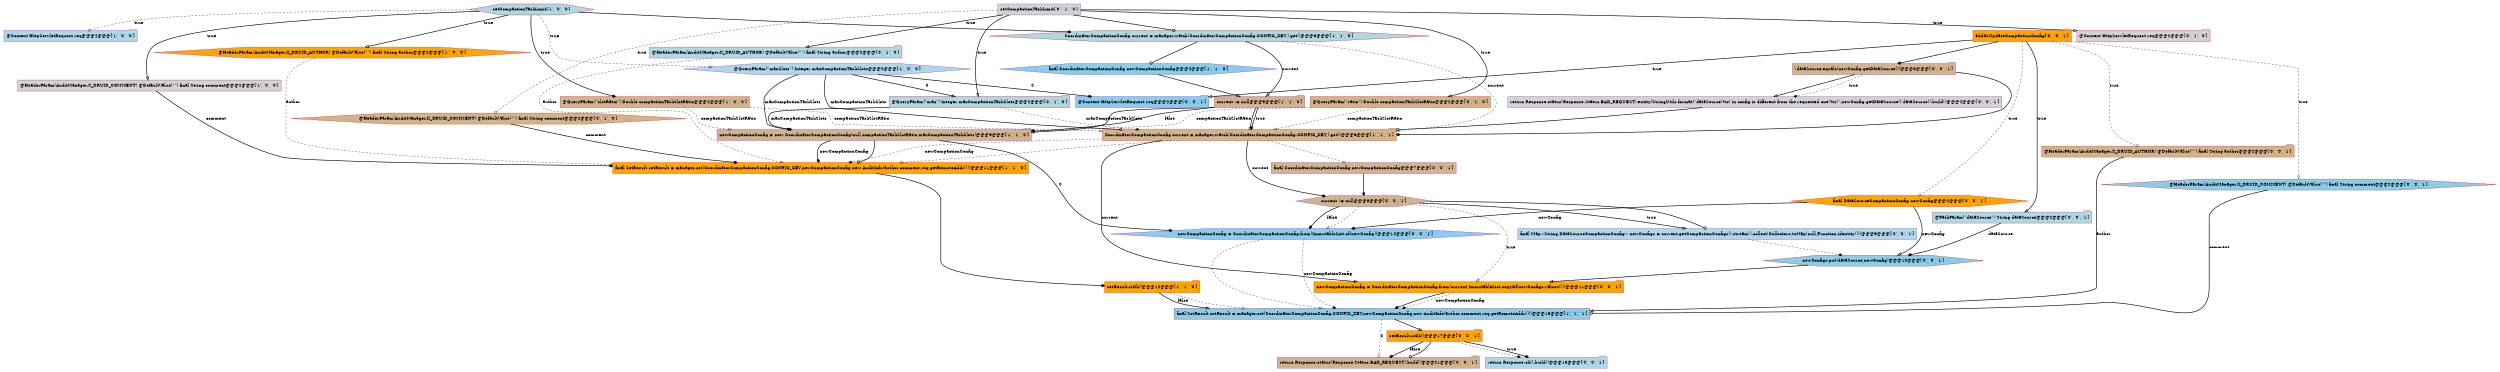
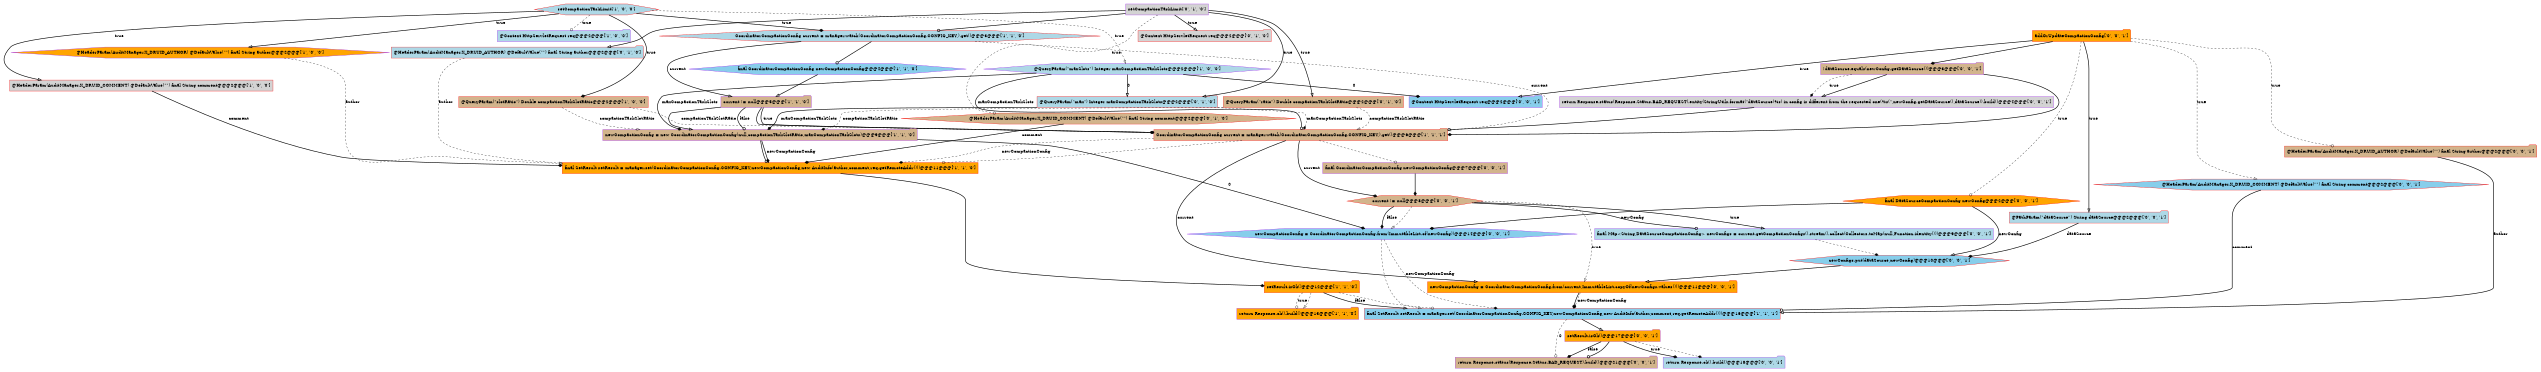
node "current != null@@@8@@@['0', '0', '1']": color purple -> red
node "return Response.ok().build()@@@13@@@['1', '1', '0']": added
